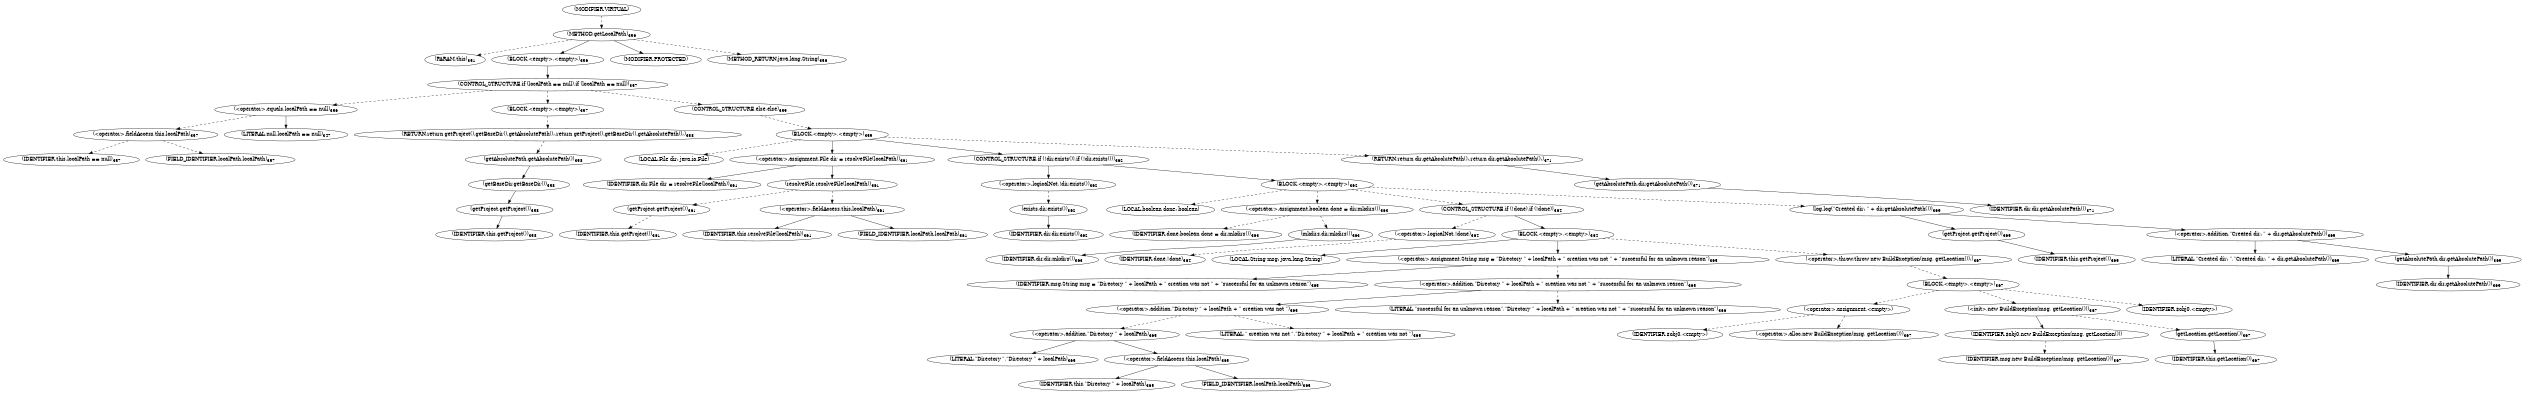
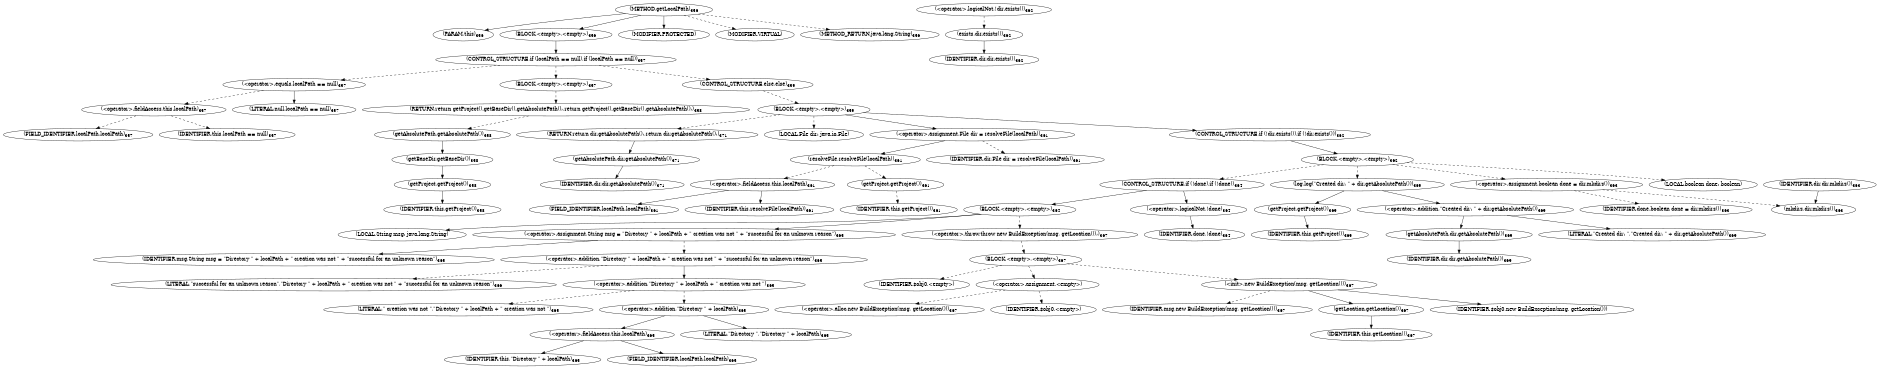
edge "(MODIFIER,VIRTUAL)" -> "(METHOD,getLocalPath)": reversed
edge "(METHOD,getLocalPath)" -> "(PARAM,this)": style dashed -> solid
node "(PARAM,this)": text "351" -> "356"
node "(<operator>.equals,localPath == null)": text "356" -> "357"
node "(LITERAL,null,localPath == null)": text "347" -> "357"
edge "(CONTROL_STRUCTURE,if (!dir.exists()),if (!dir.exists()))" -> "(<operator>.logicalNot,!dir.exists())": removed
edge "(<operator>.assignment,File dir = resolveFile(localPath))" -> "(IDENTIFIER,dir,File dir = resolveFile(localPath))": style solid -> dashed
edge "(CONTROL_STRUCTURE,if (!done),if (!done))" -> "(<operator>.logicalNot,!done)": style dashed -> solid
edge "(<operator>.logicalNot,!done)" -> "(IDENTIFIER,done,!done)": style dashed -> solid
edge "(mkdirs,dir.mkdirs())" -> "(IDENTIFIER,dir,dir.mkdirs())": reversed
edge "(<init>,new BuildException(msg, getLocation()))" -> "(getLocation,getLocation())": style dashed -> solid
edge "(IDENTIFIER,$obj0,new BuildException(msg, getLocation()))" -> "(IDENTIFIER,msg,new BuildException(msg, getLocation()))": now "(<init>,new BuildException(msg, getLocation()))" -> "(IDENTIFIER,msg,new BuildException(msg, getLocation()))"
